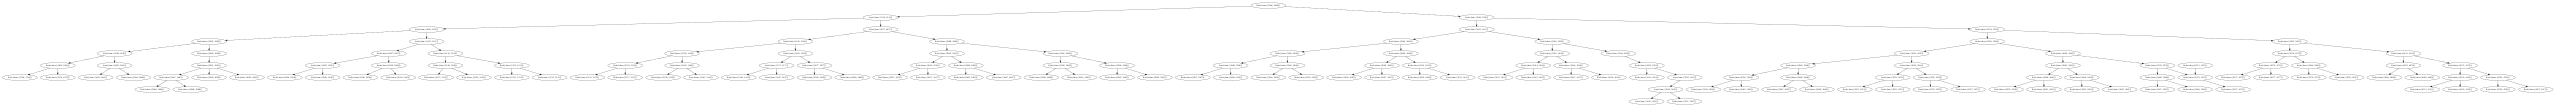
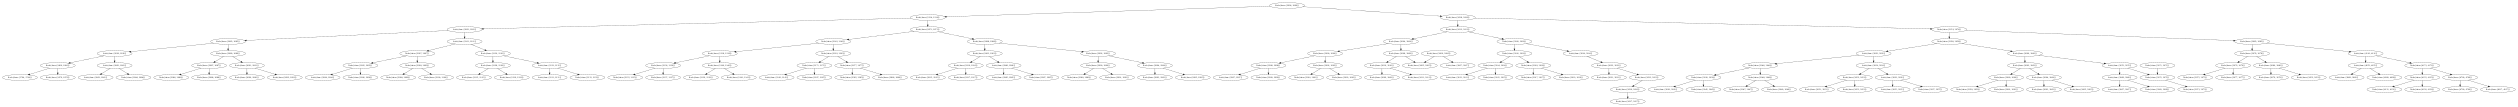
edge "Node{data=[3008, 3008]}" -> "Node{data=[3006, 3006]}": now "Node{data=[3008, 3008]}" -> "Node{data=[3005, 3005]}"
edge "Node{data=[2091, 2091]}" -> "Node{data=[2087, 2087]}": now "Node{data=[2089, 2089]}" -> "Node{data=[2087, 2087]}"
node "Node{data=[3025, 3025]}": removed
